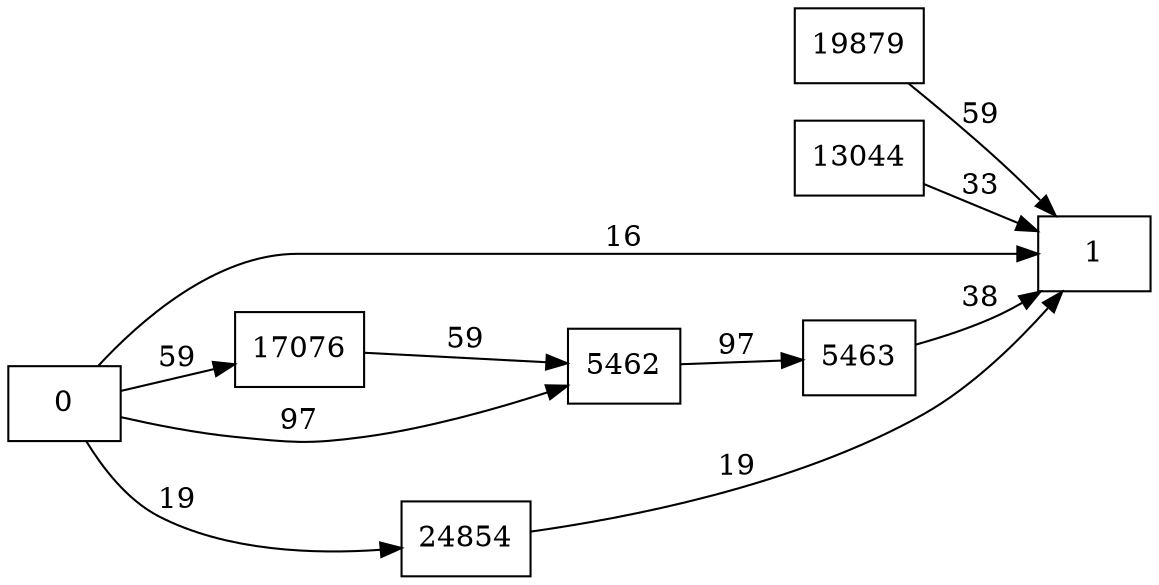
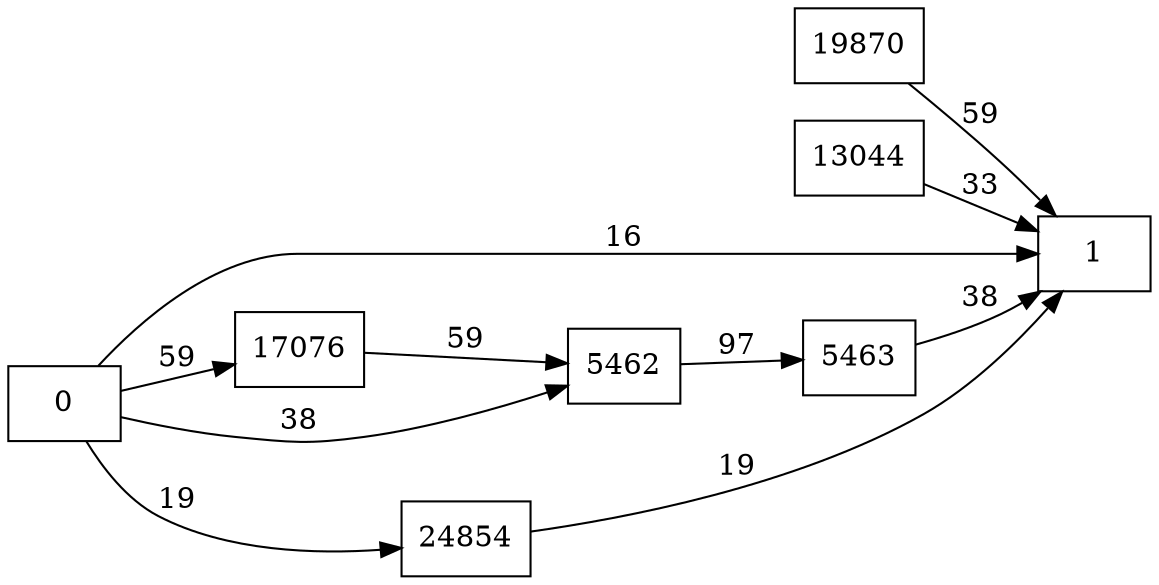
node "19879": label "19879" -> "19870"
edge "0" -> "5462": label "97" -> "38"
